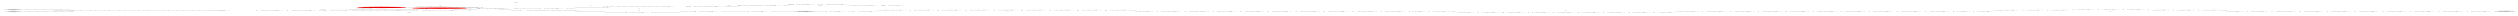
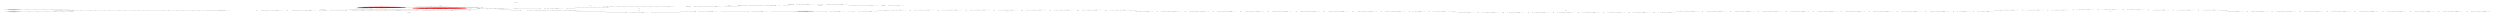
node "{solrClientCache.close()}@@@86@@@['1', '1', '0']": removed
